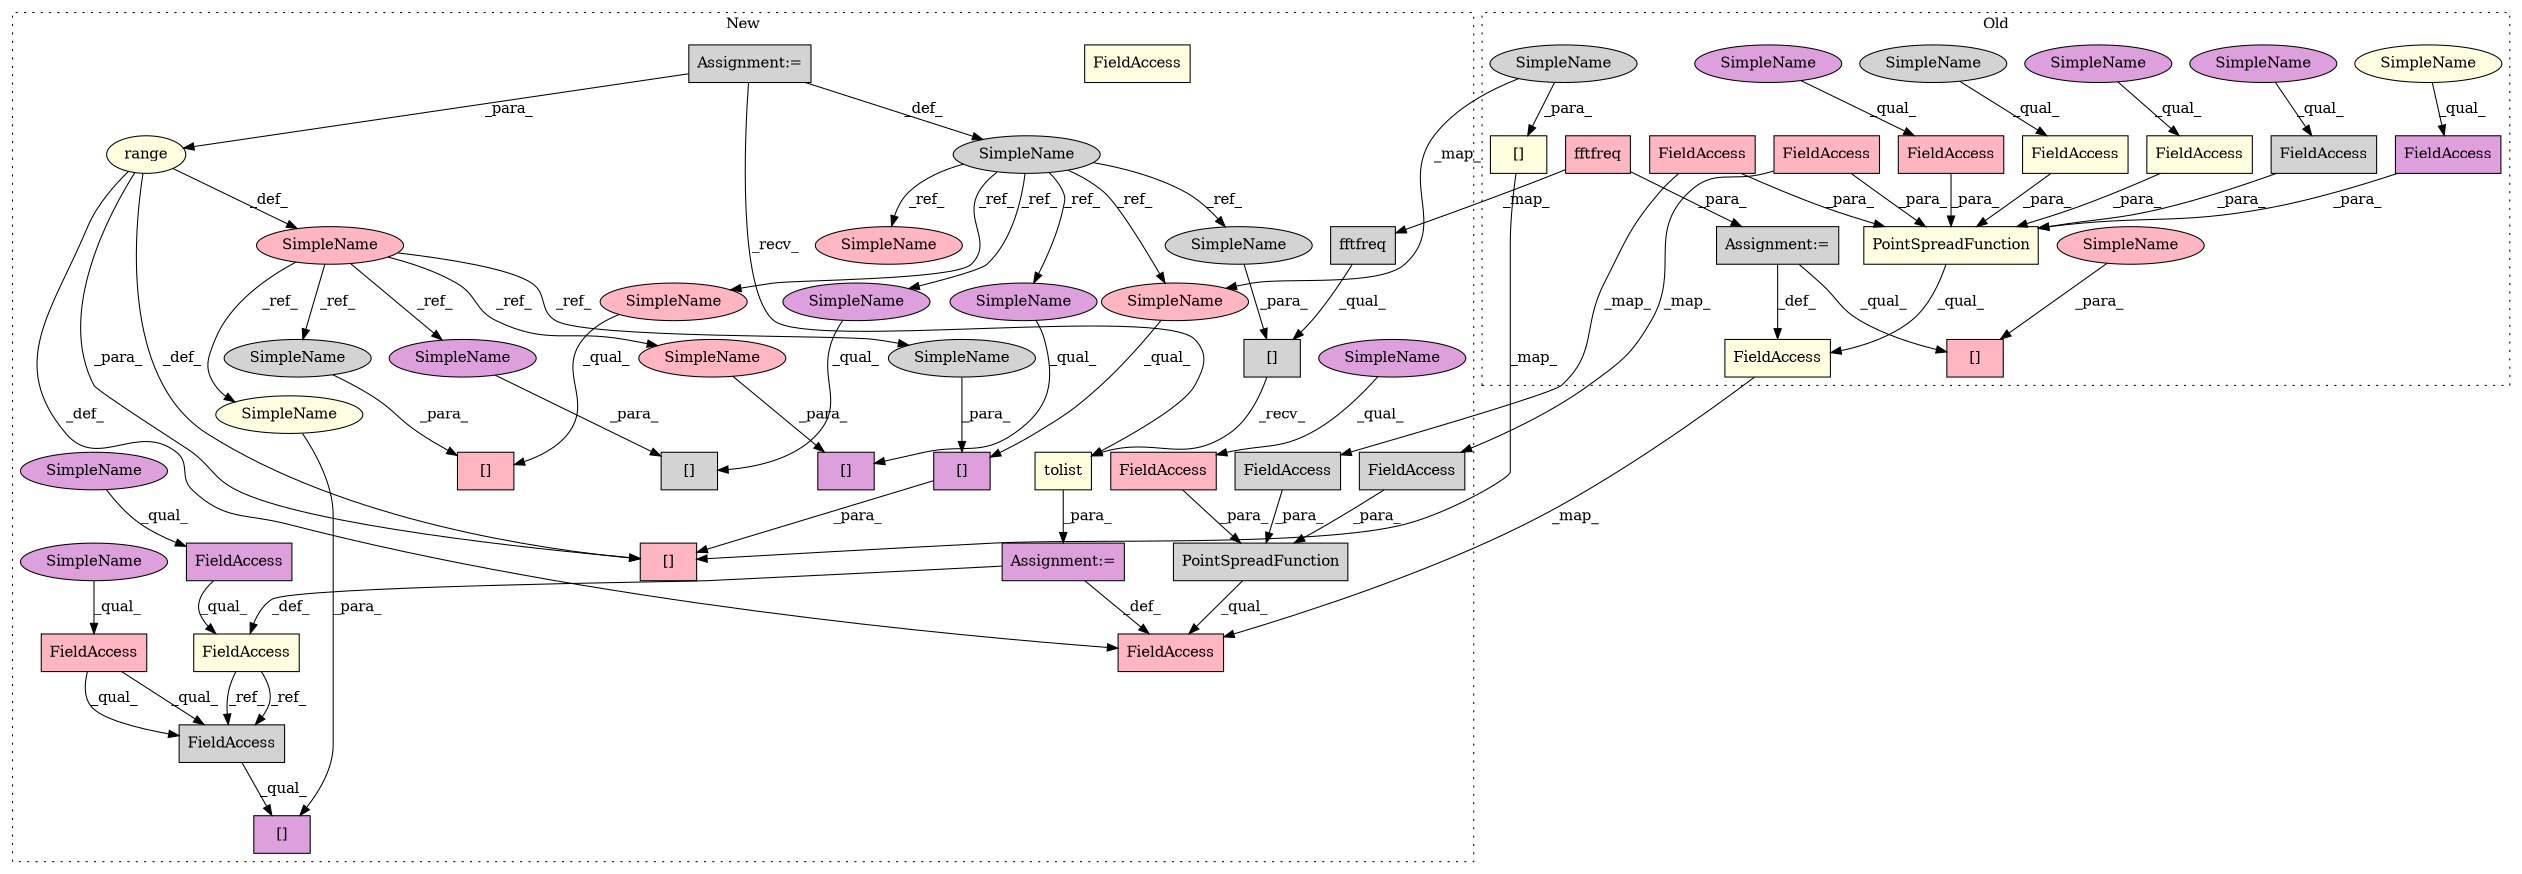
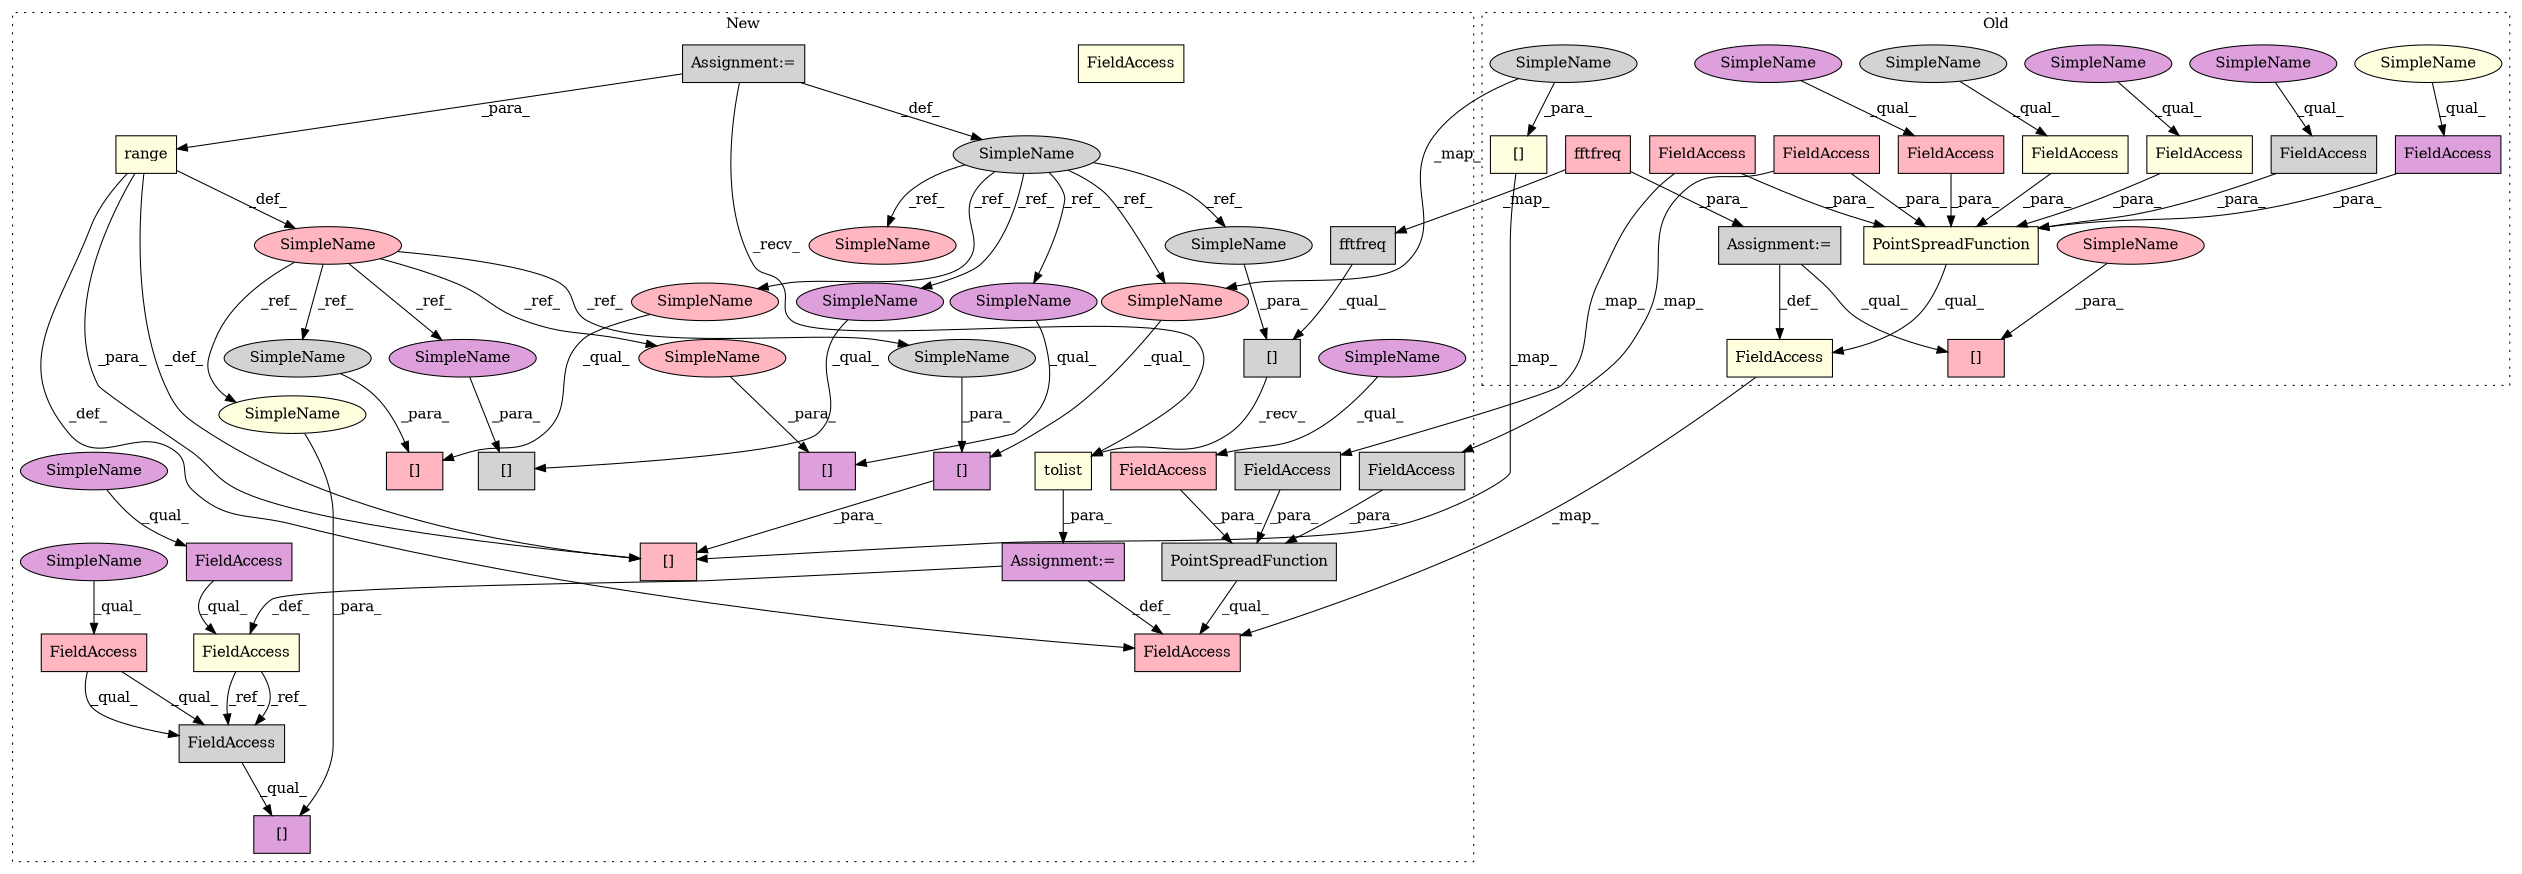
node "range": shape ellipse -> box
